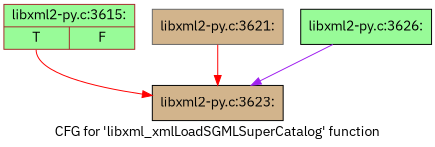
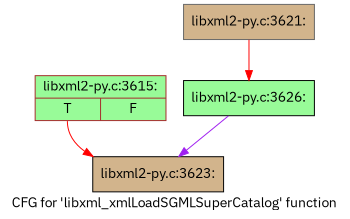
edge "libxml2-py.c:3621:" -> "libxml2-py.c:3623:": now "libxml2-py.c:3621:" -> "libxml2-py.c:3626:"
